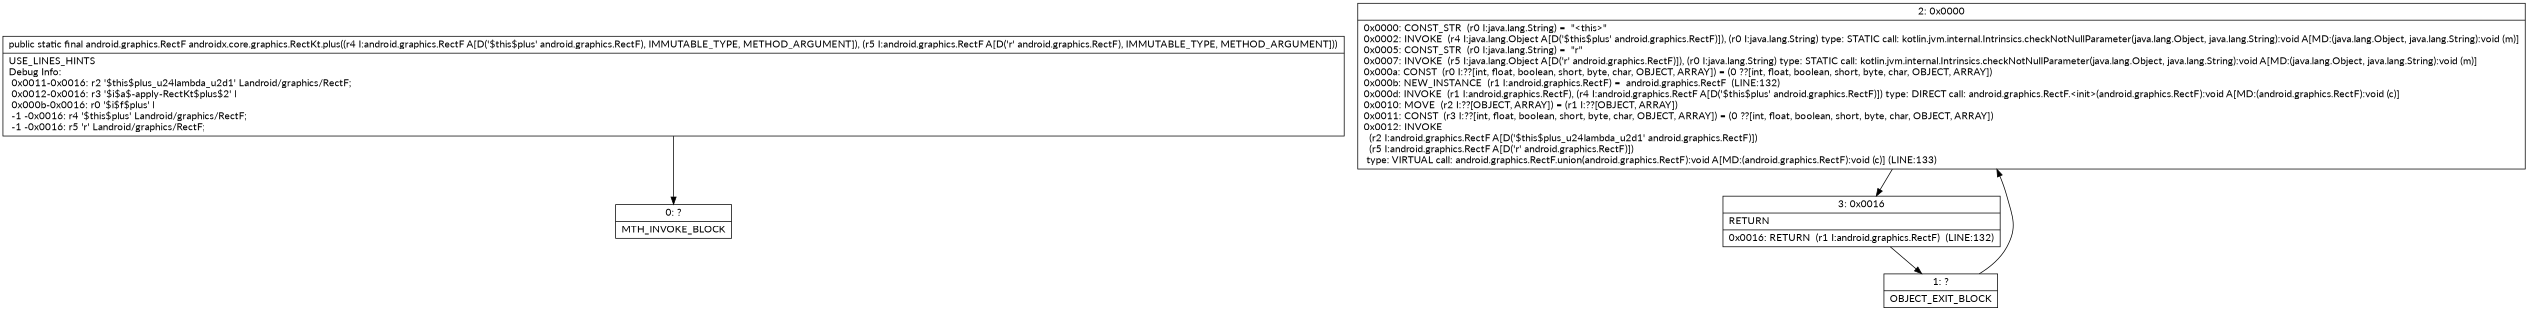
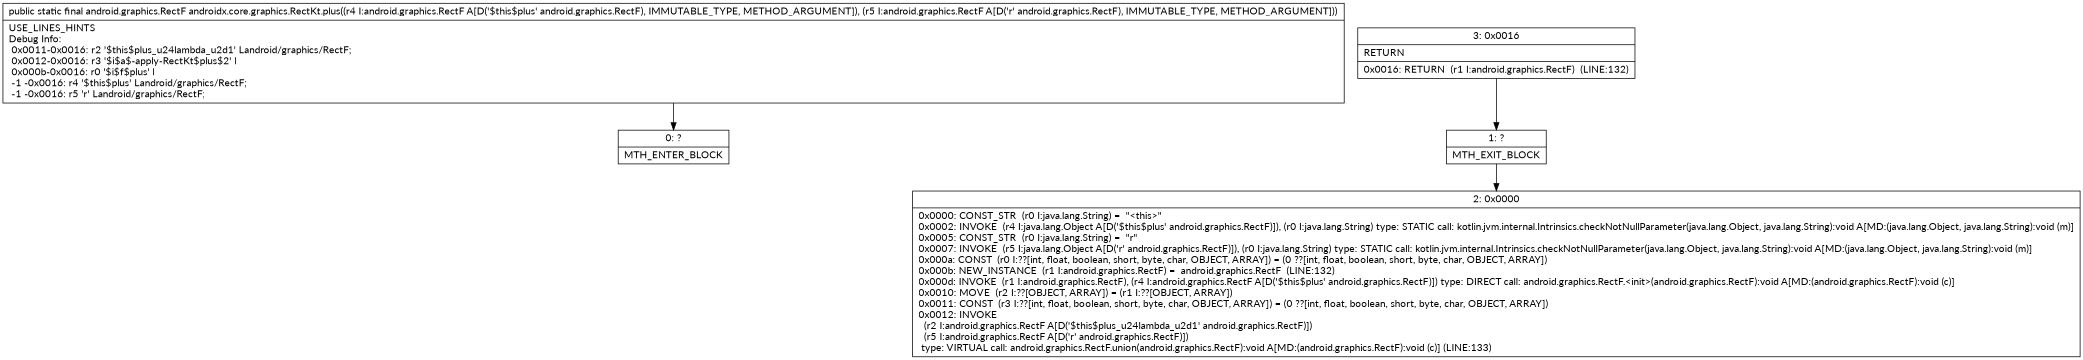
edge "2: 0x0000" -> "3: 0x0016": removed
node "0: ?": text "MTH_INVOKE_BLOCK" -> "MTH_ENTER_BLOCK"
node "1: ?": text "OBJECT_EXIT_BLOCK" -> "MTH_EXIT_BLOCK"
